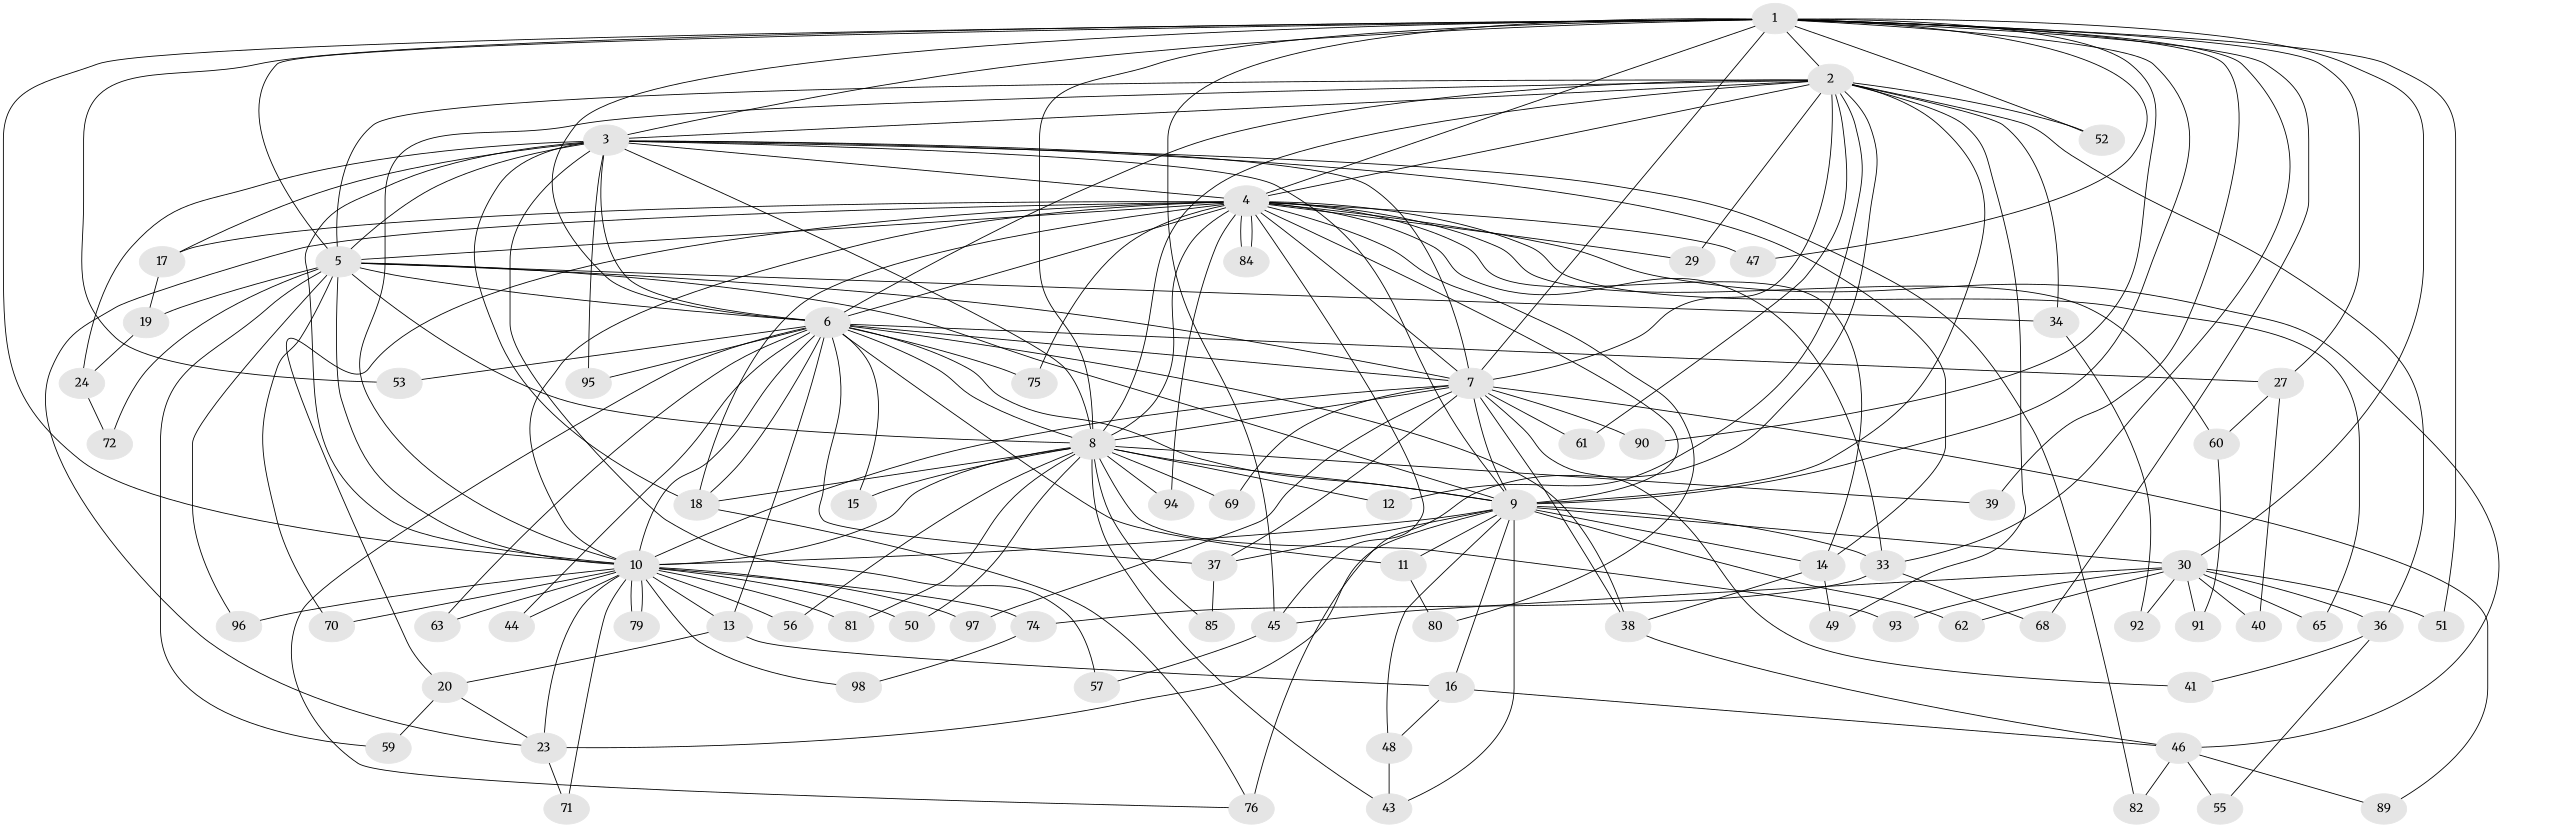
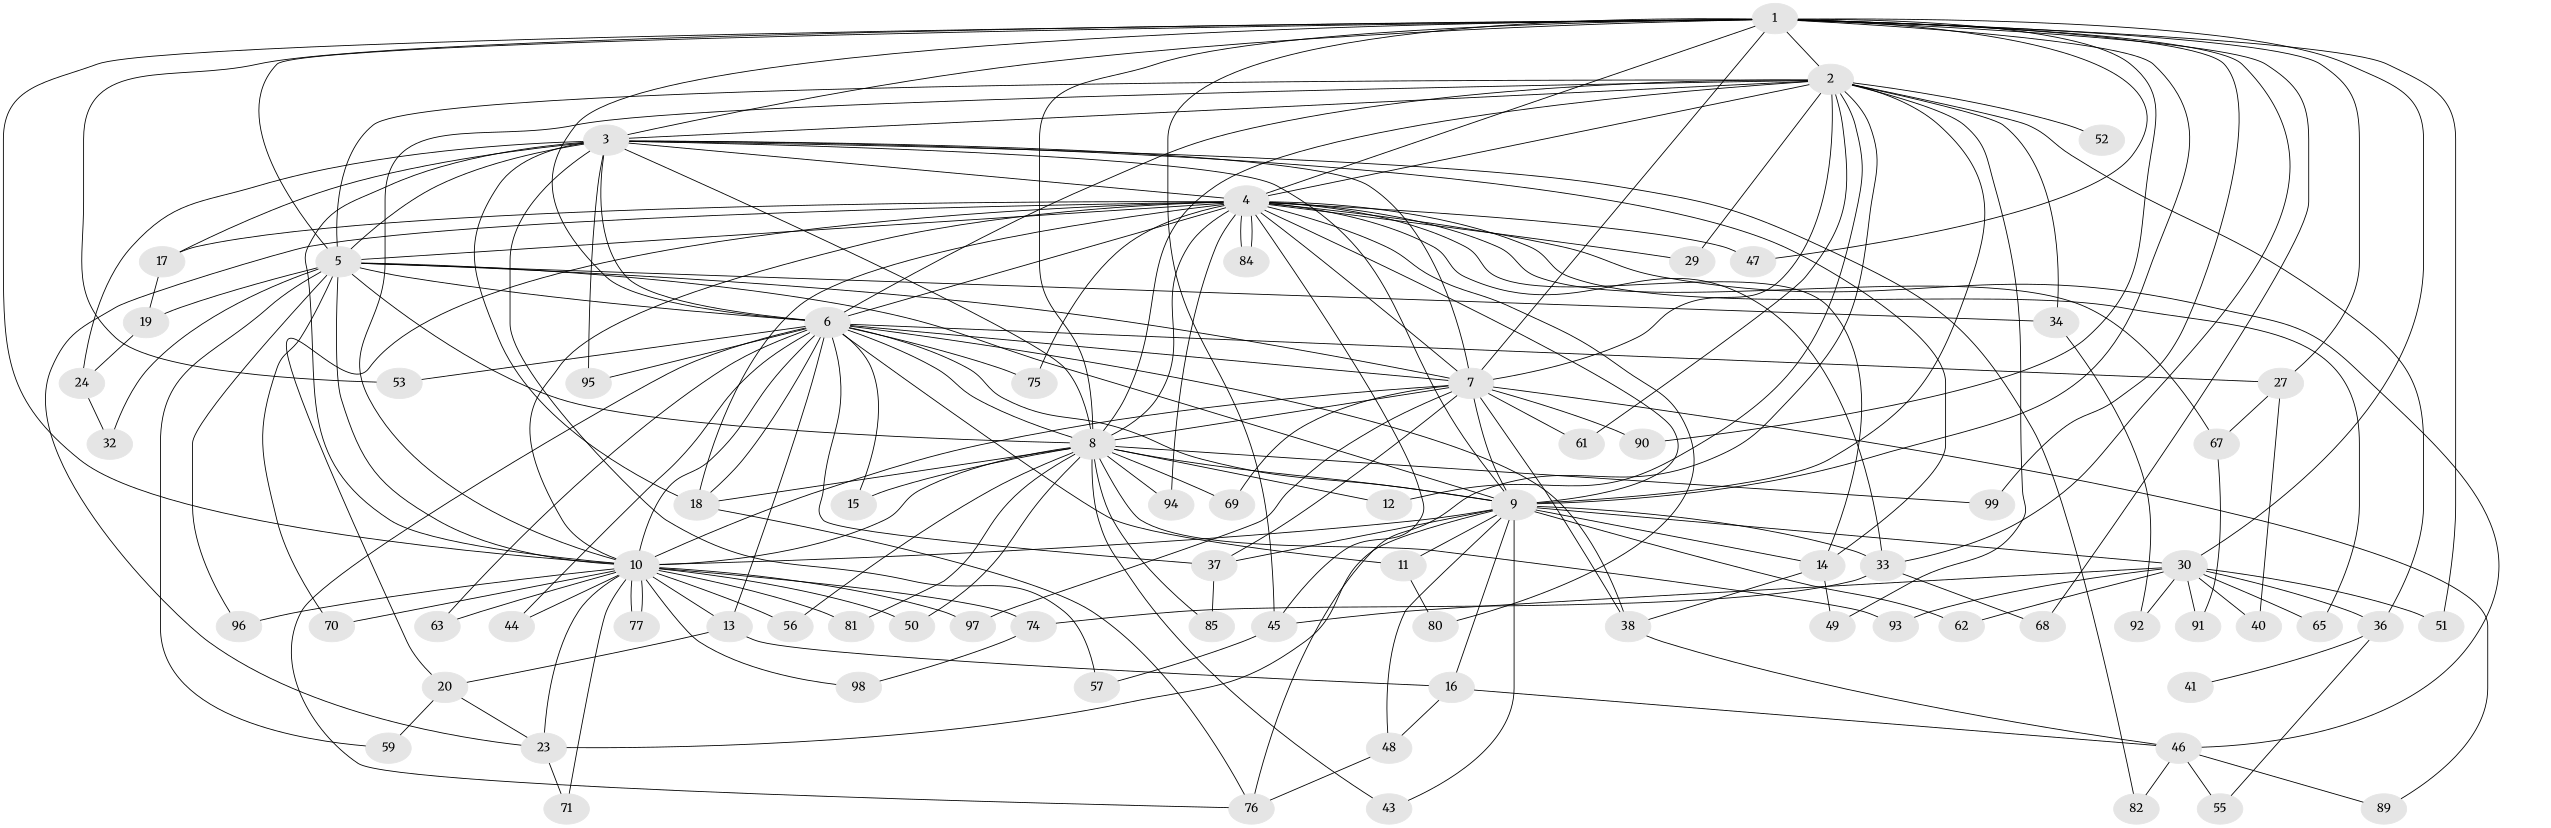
edge "1" -- "52": removed
node "72": label "72" -> "32"
node "60": label "60" -> "67"
node "39": label "39" -> "99"
node "79": label "79" -> "77"
edge "7" -- "41": removed
edge "48" -- "43": now "48" -- "76"
